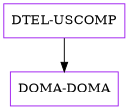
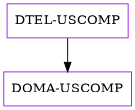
node "DOMA-DOMA": label "DOMA-DOMA" -> "DOMA-USCOMP"
